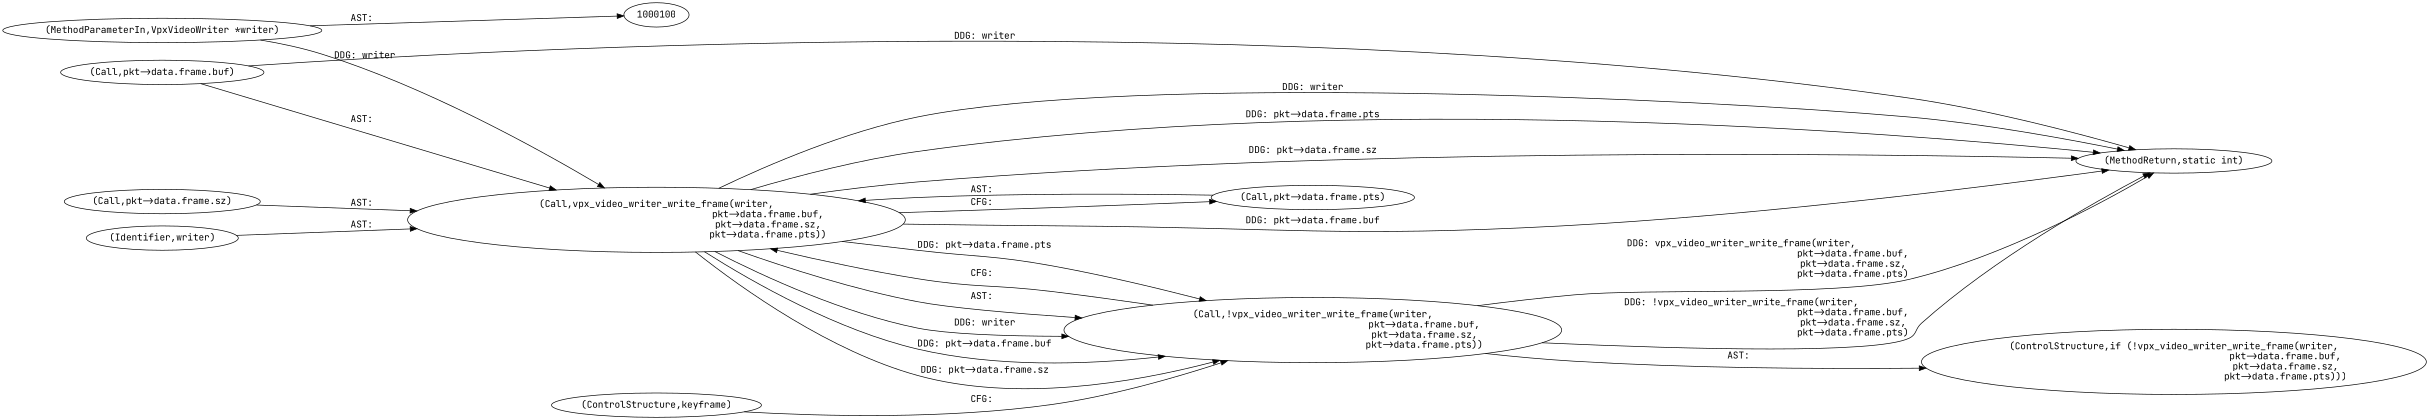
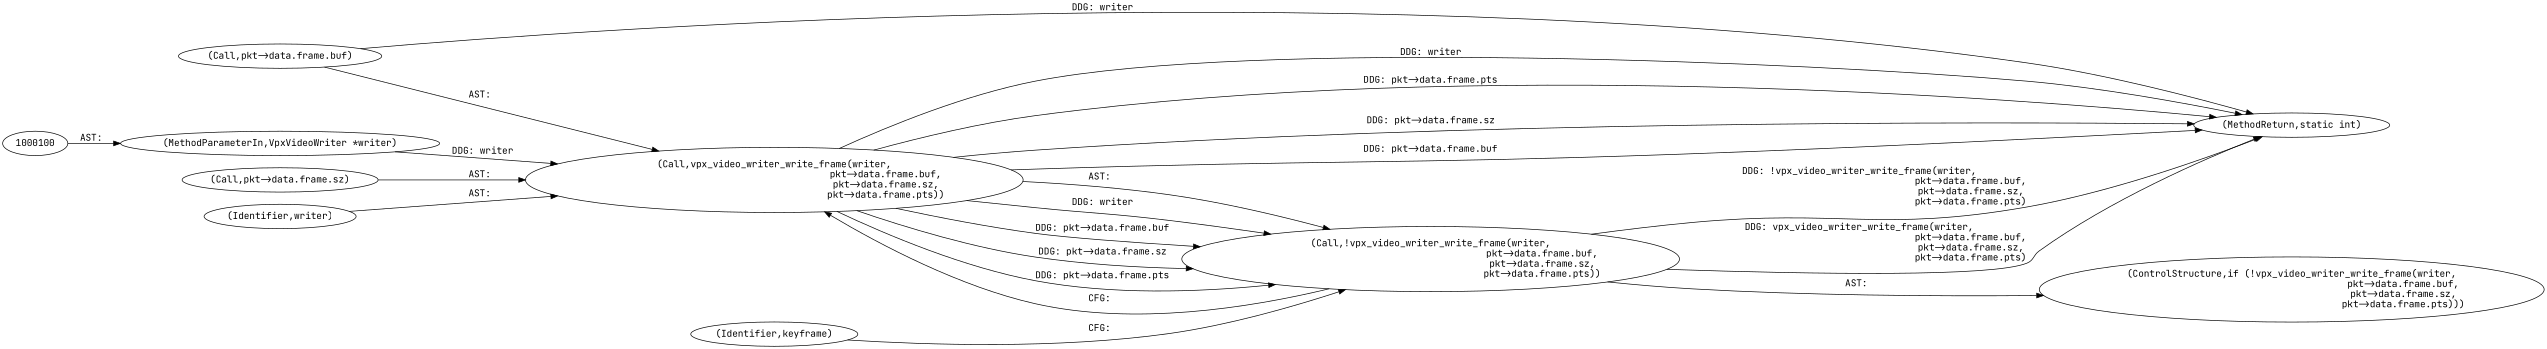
edge "(MethodParameterIn,VpxVideoWriter *writer)" -> "1000100": reversed
node "(Call,pkt->data.frame.pts)": removed
node "(ControlStructure,keyframe)": label "(ControlStructure,keyframe)" -> "(Identifier,keyframe)"
